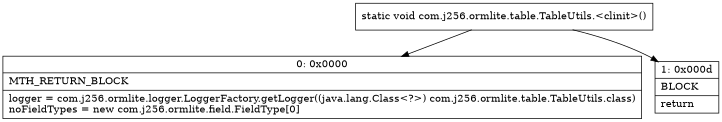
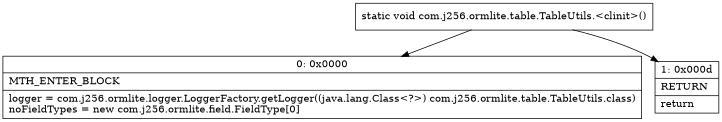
node "0: 0x0000": text "MTH_RETURN_BLOCK" -> "MTH_ENTER_BLOCK"
node "1: 0x000d": text "BLOCK" -> "RETURN"
